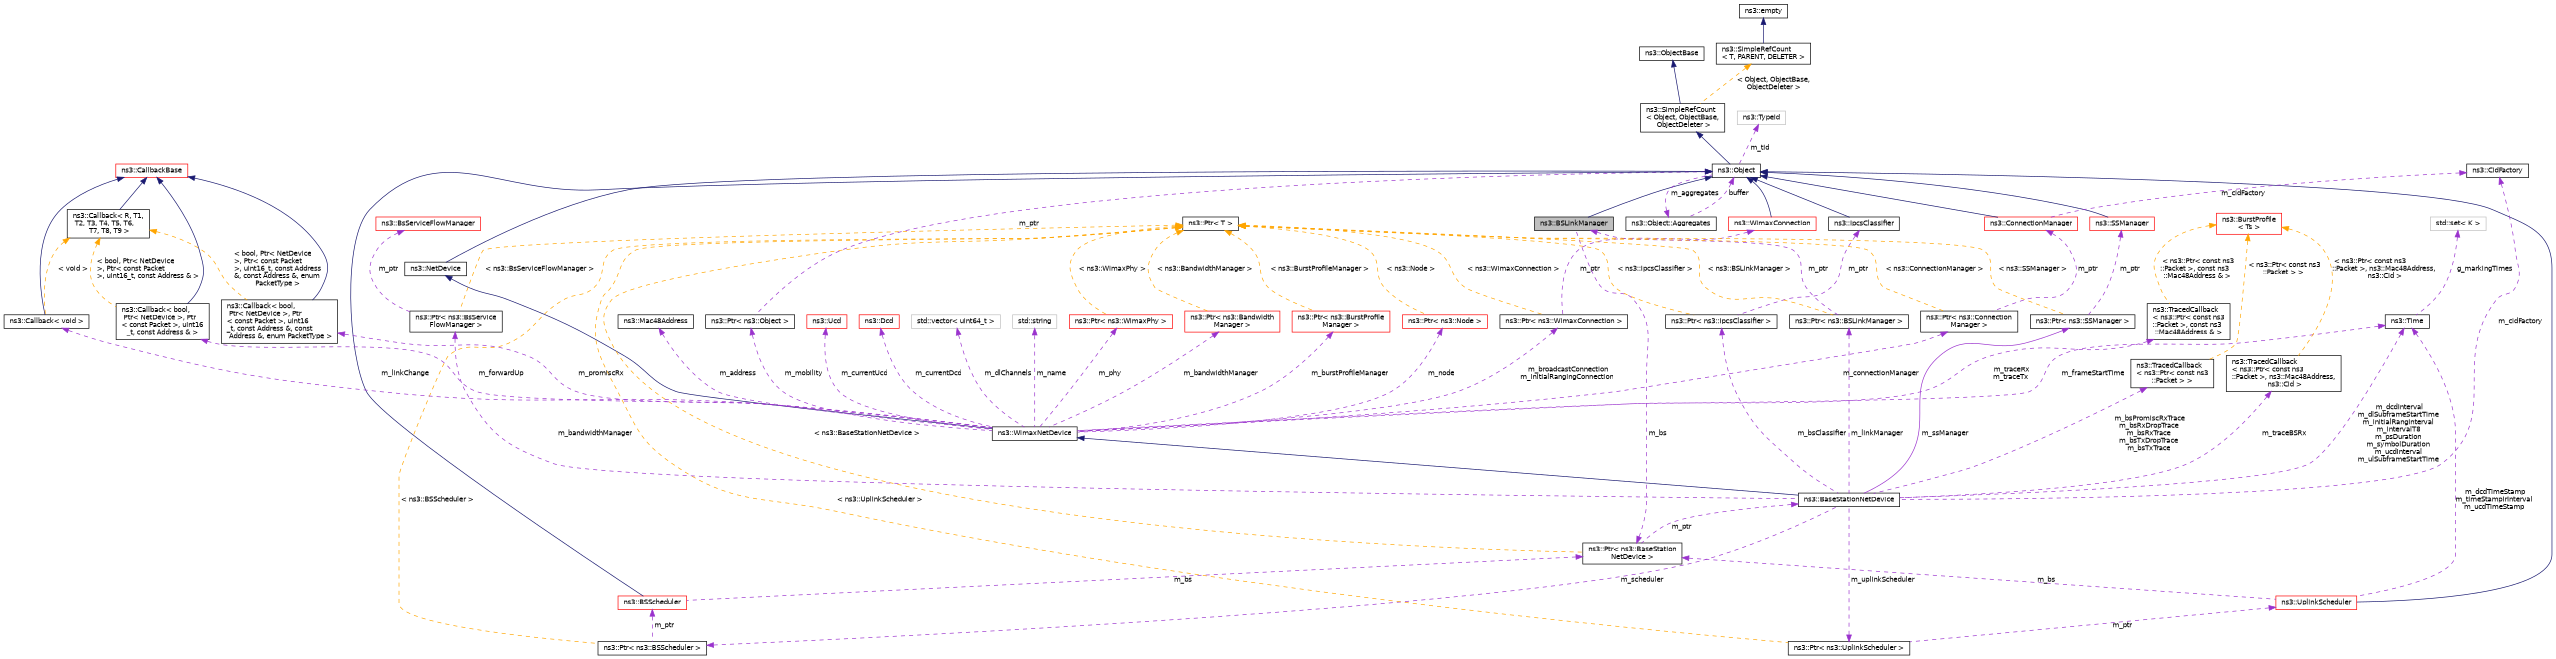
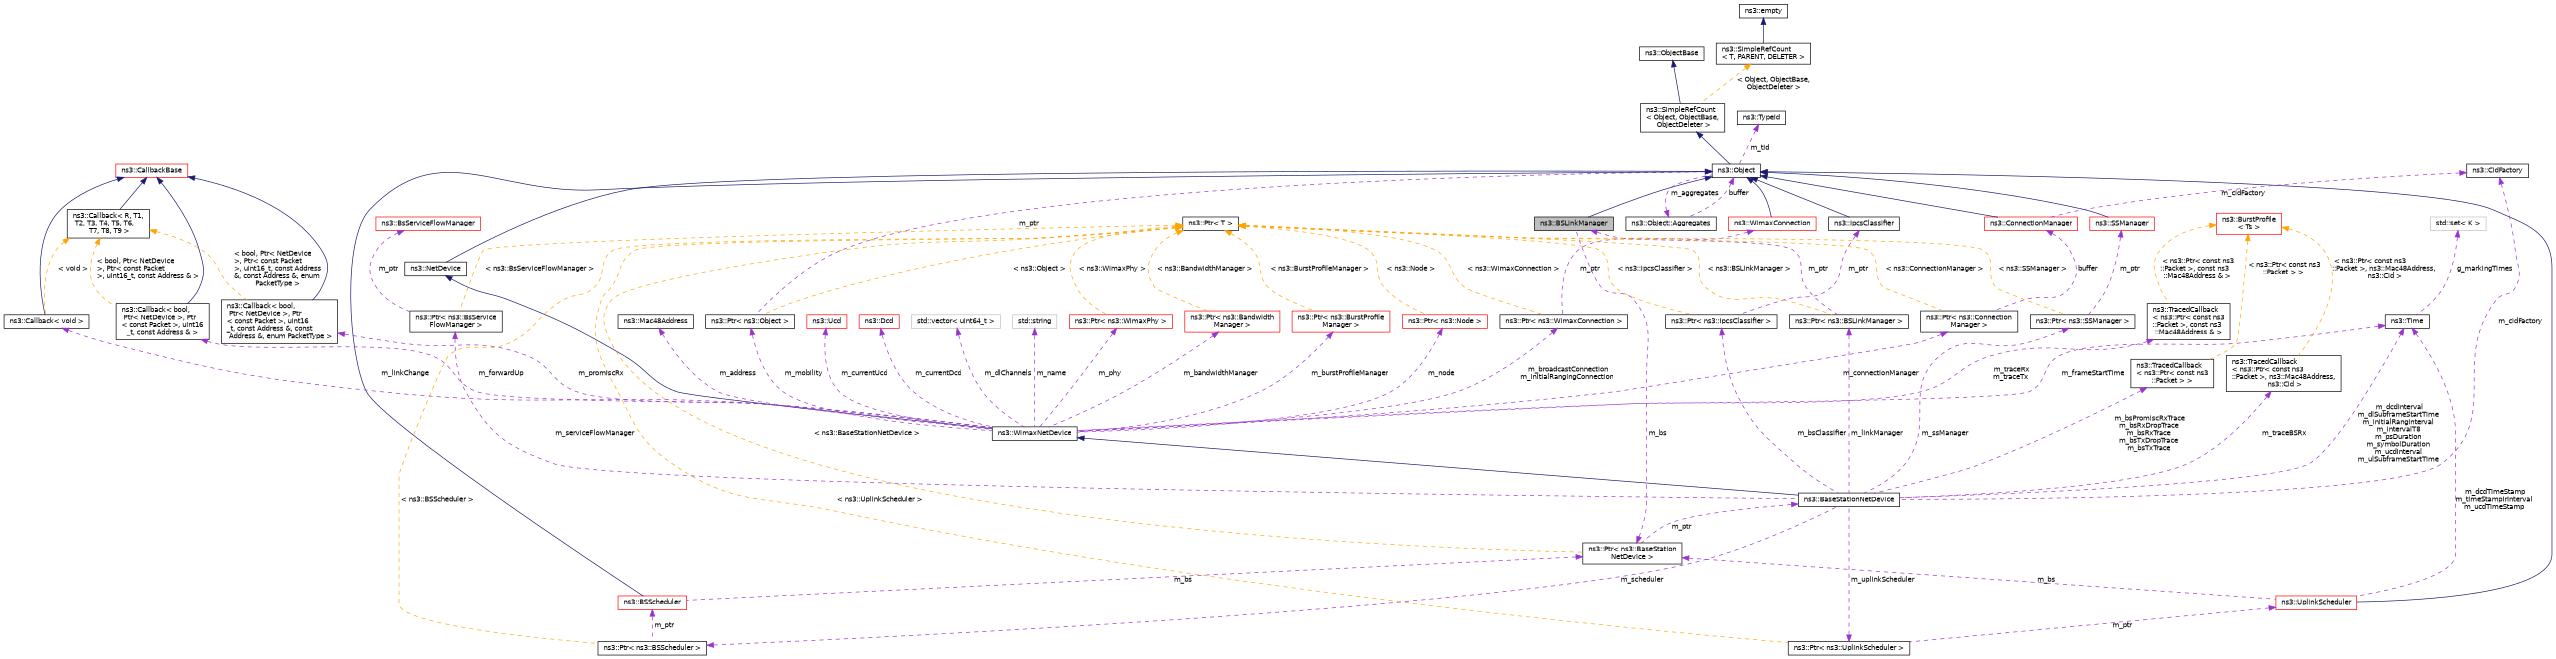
node "ns3::TypeId": color grey75 -> black
edge "ns3::Ptr< ns3::Object >" -> "ns3::Ptr< T >": added, label "< ns3::Object >"
edge "ns3::Ptr< ns3::Connection Manager >" -> "ns3::ConnectionManager": label " m_ptr" -> " buffer"
edge "ns3::BaseStationNetDevice" -> "ns3::Ptr< ns3::SSManager >": style solid -> dashed
edge "ns3::BaseStationNetDevice" -> "ns3::Ptr< ns3::BsService FlowManager >": label " m_bandwidthManager" -> " m_serviceFlowManager"
